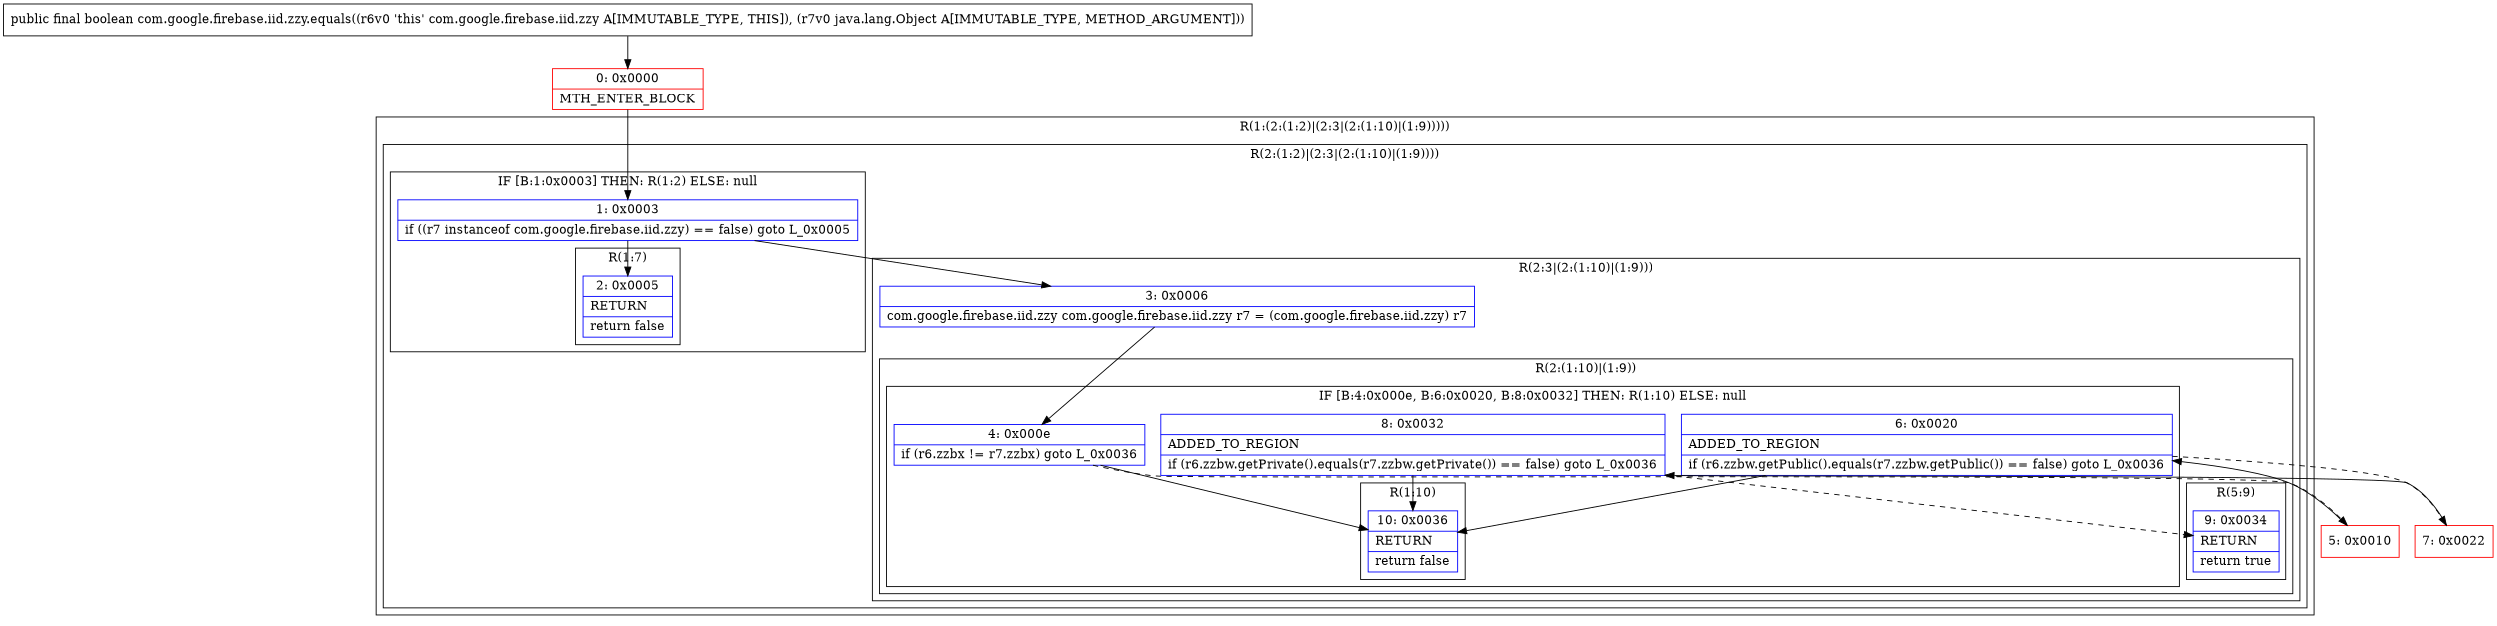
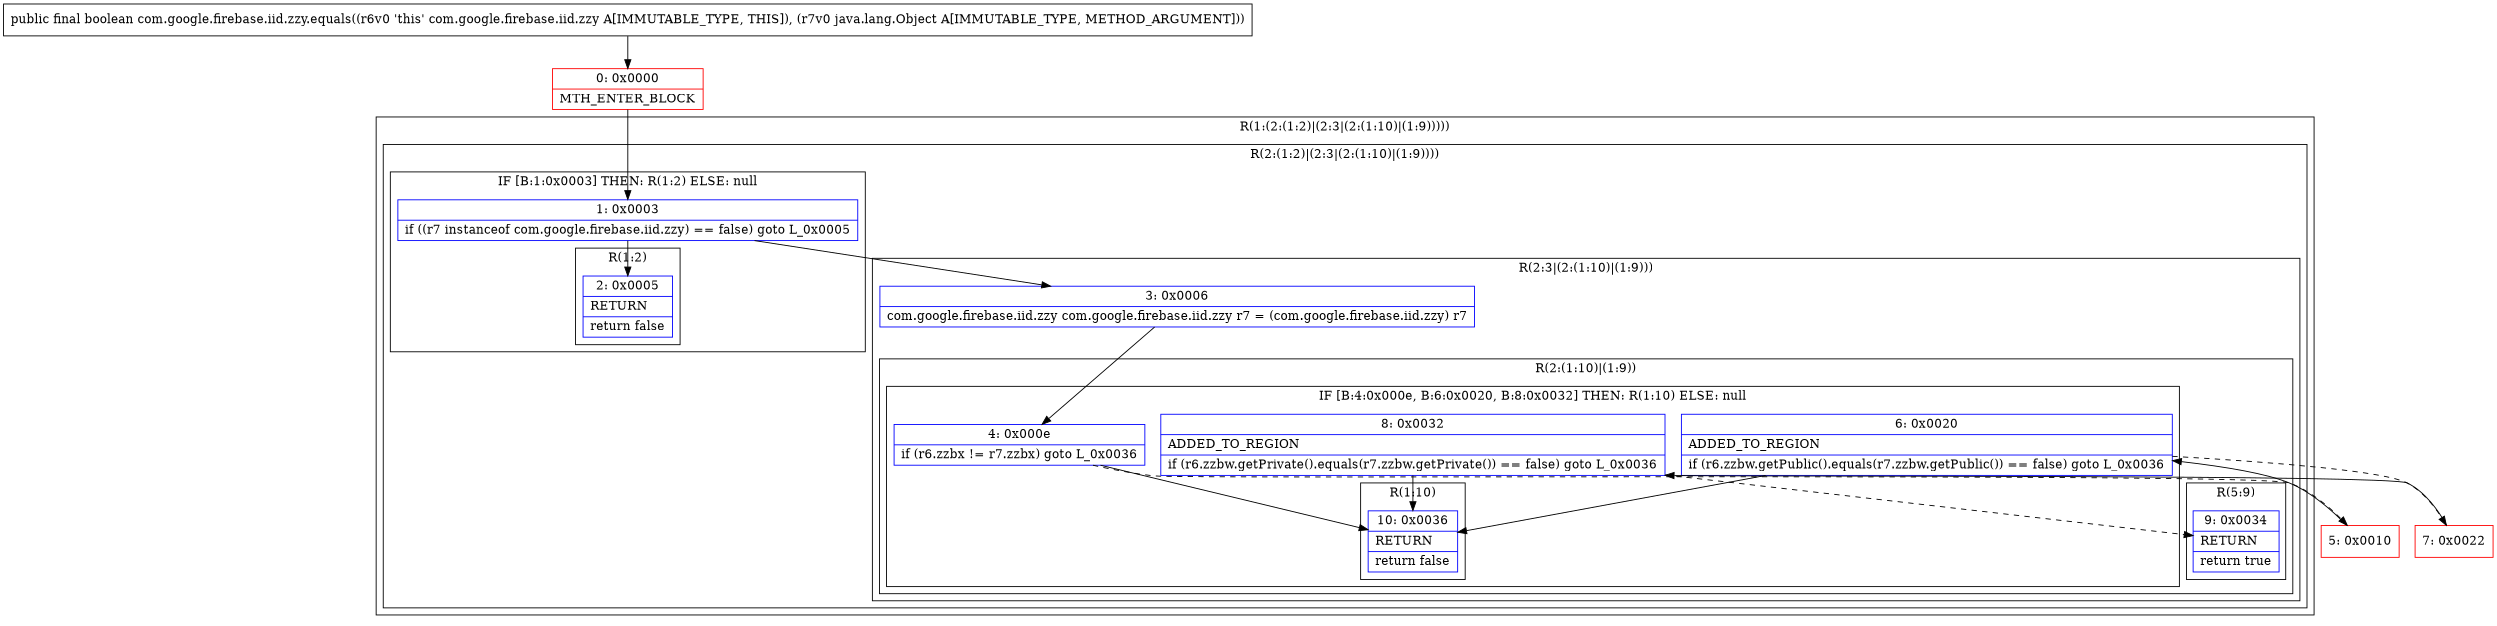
cluster "R(1:7)": label "R(1:7)" -> "R(1:2)"
